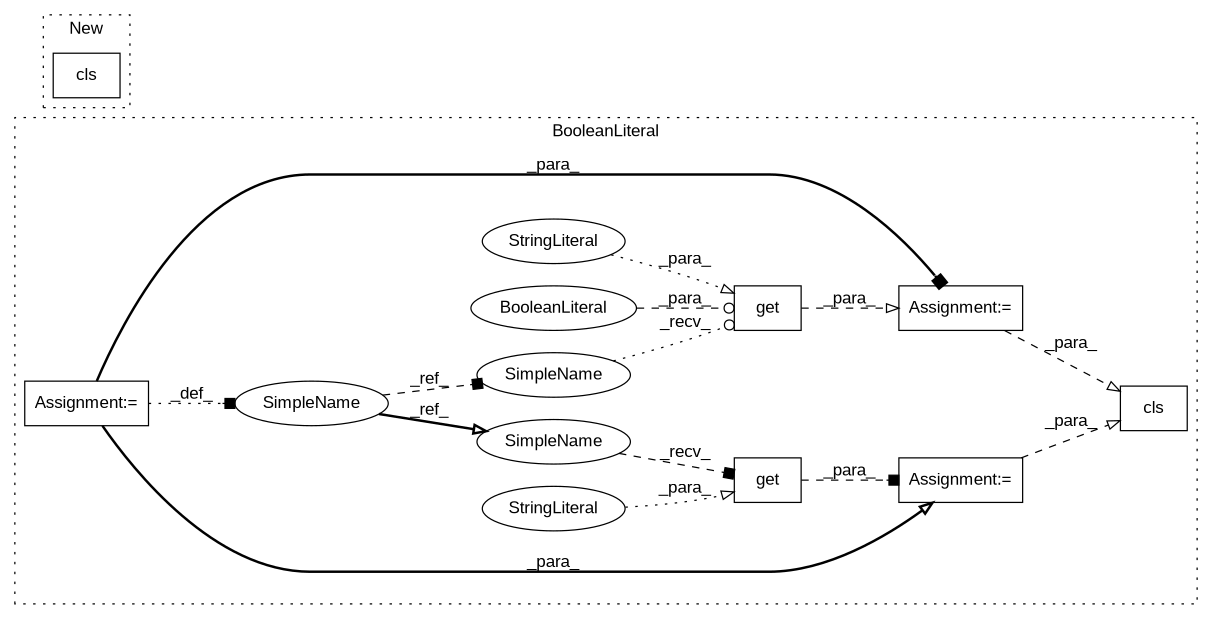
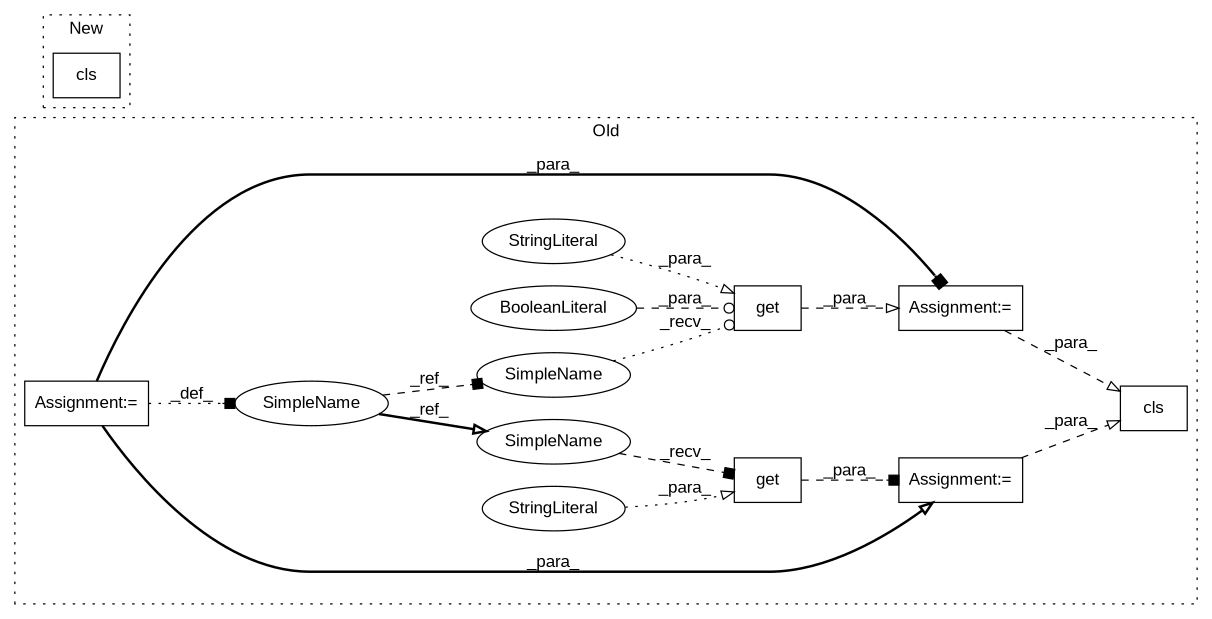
cluster "BooleanLiteral": label "BooleanLiteral" -> "Old"
